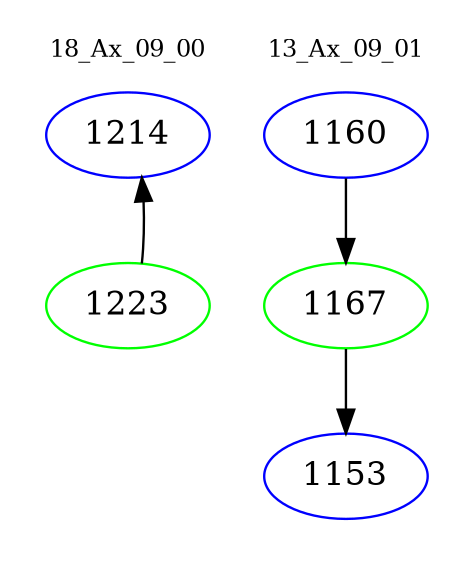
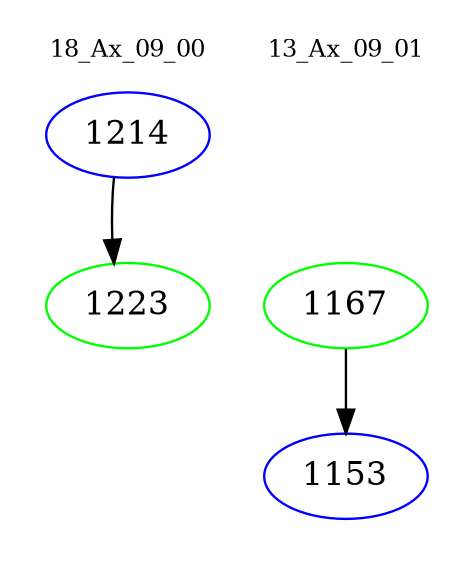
node "1160": removed
edge "1223" -> "1214": reversed
